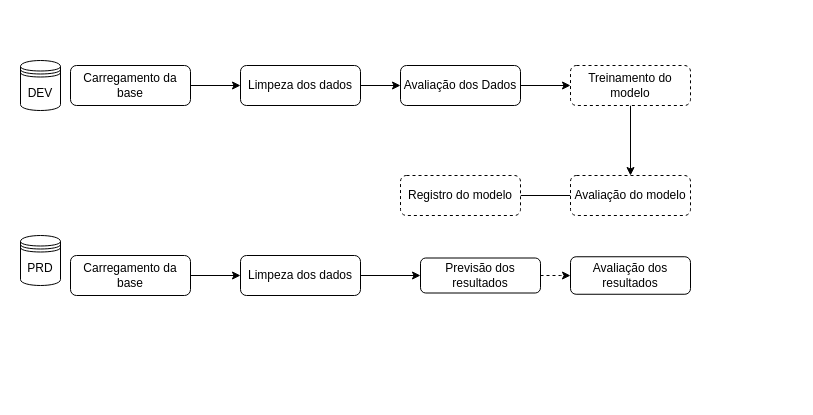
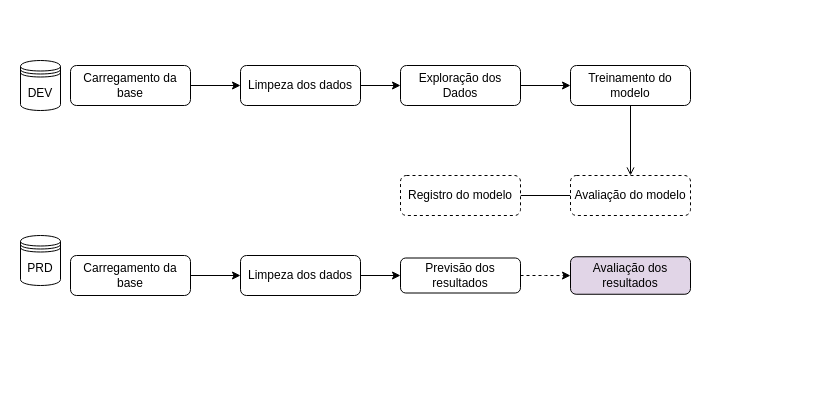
node "Avaliação dos Dados": label "Avaliação dos Dados" -> "Exploração dos Dados"
node "Treinamento do modelo": style dashed -> solid
edge "Treinamento do modelo" -> "Avaliação do modelo": arrowhead classic -> open
node "Previsão dos resultados": moved (481, 276) -> (461, 276)
node "Avaliação dos resultados": fillcolor #ffffff -> #e1d5e7
